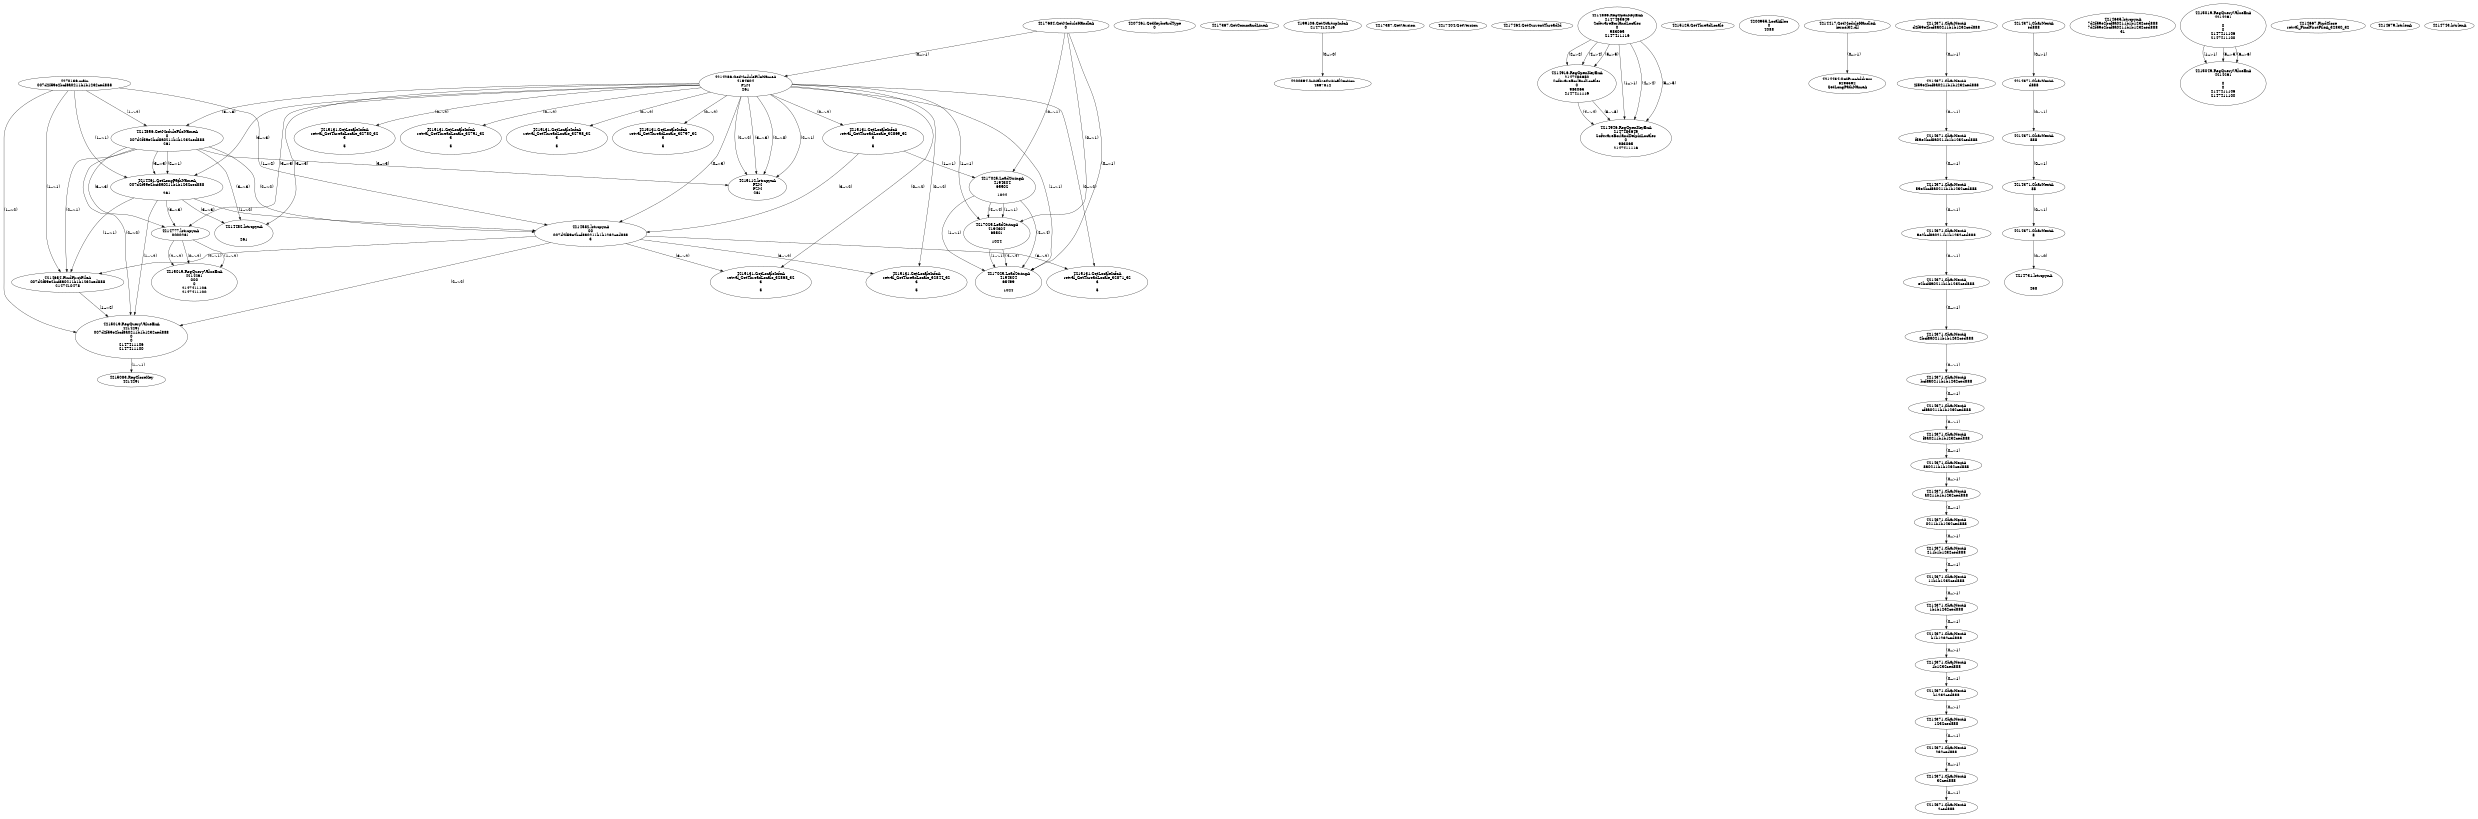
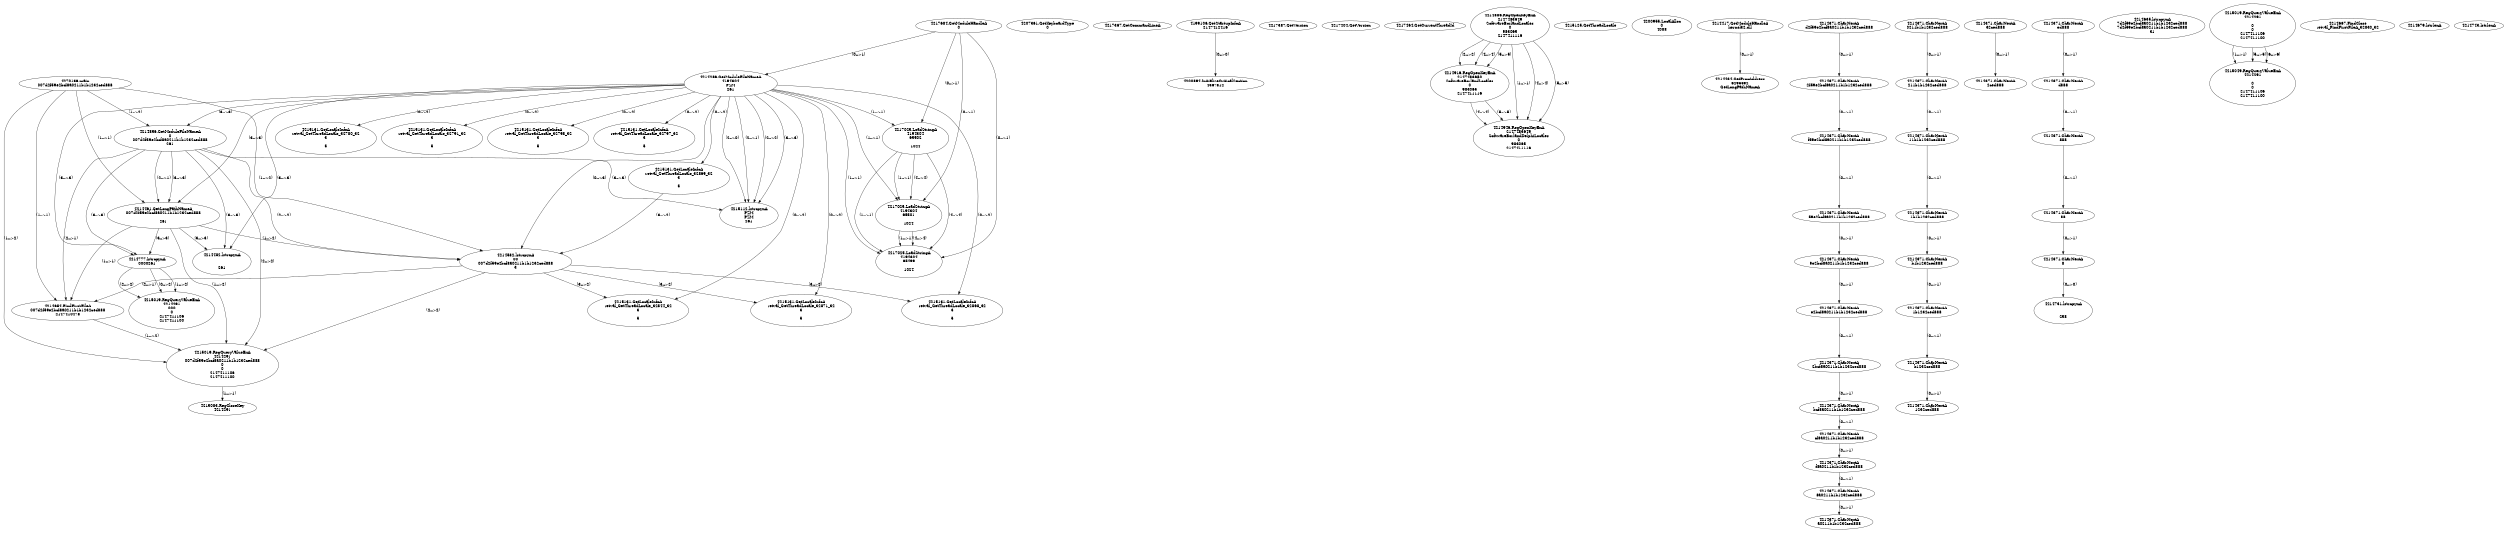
node "4207461.GetKeyboardType 0": label "4207461.GetKeyboardType 0" -> "4207361.GetKeyboardType 0"
edge "4215131.GetLocaleInfoA retval_GetThreadLocale_32869_32 3 5" -> "4217025.LoadStringA 4194304 65502 1024": now "4214286.GetModuleFileNameA 4194304 PZM 261" -> "4217025.LoadStringA 4194304 65502 1024"
edge "4214371.CharNextA a0211b1b1232ced888" -> "4214371.CharNextA 0211b1b1232ced888": removed, label "(0-->1)"
node "4214371.CharNextA 232ced888": removed
